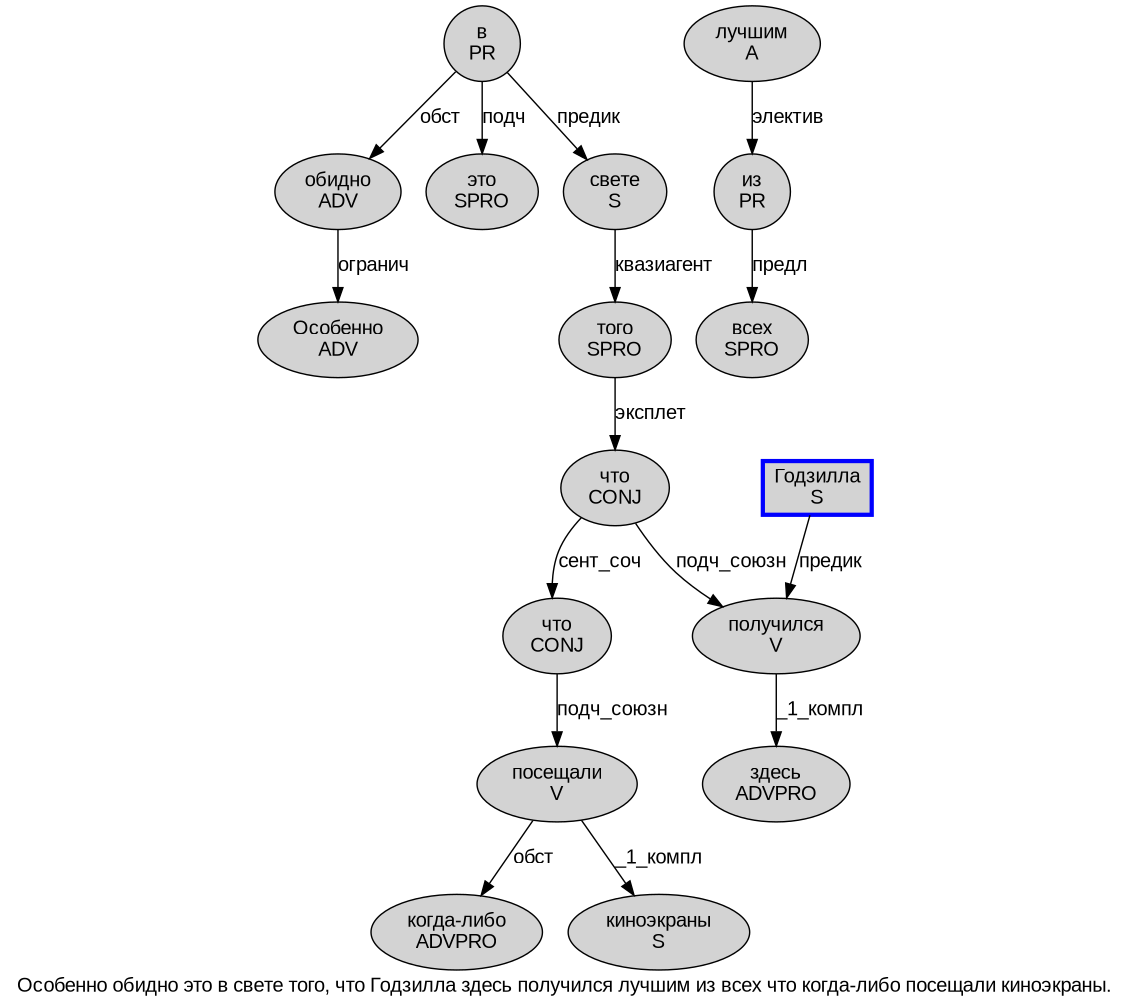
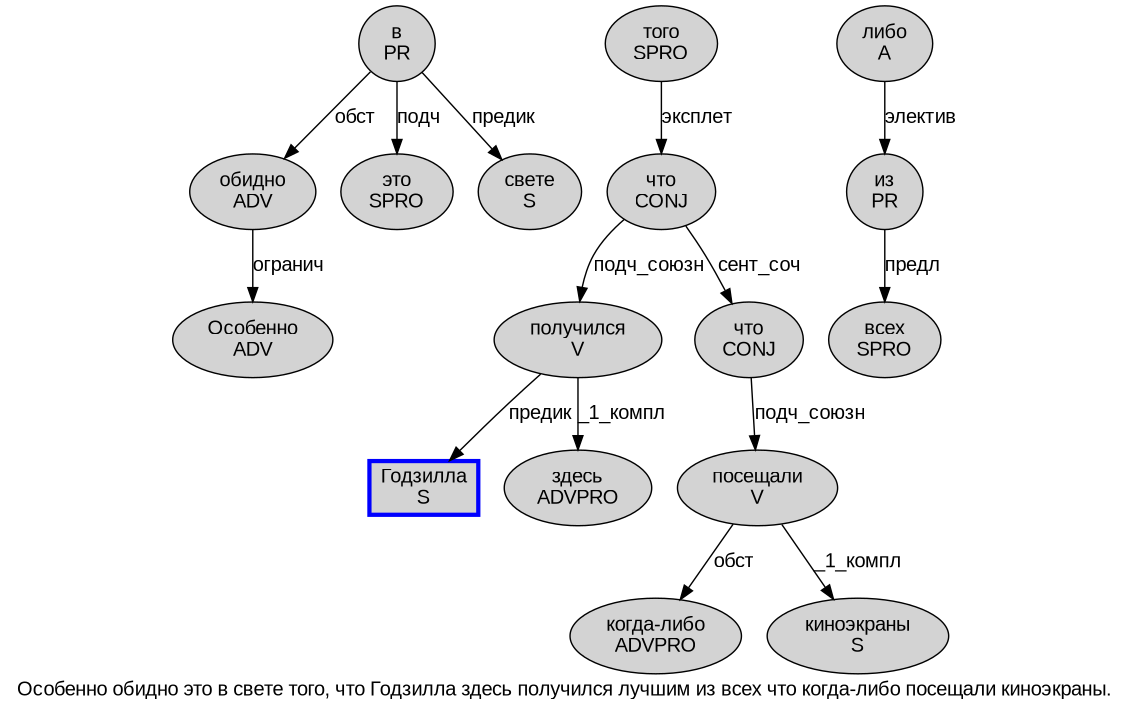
node "лучшим A": label "лучшим A" -> "либо A"
edge "свете S" -> "того SPRO": removed, label "квазиагент"
edge "Годзилла S" -> "получился V": reversed
